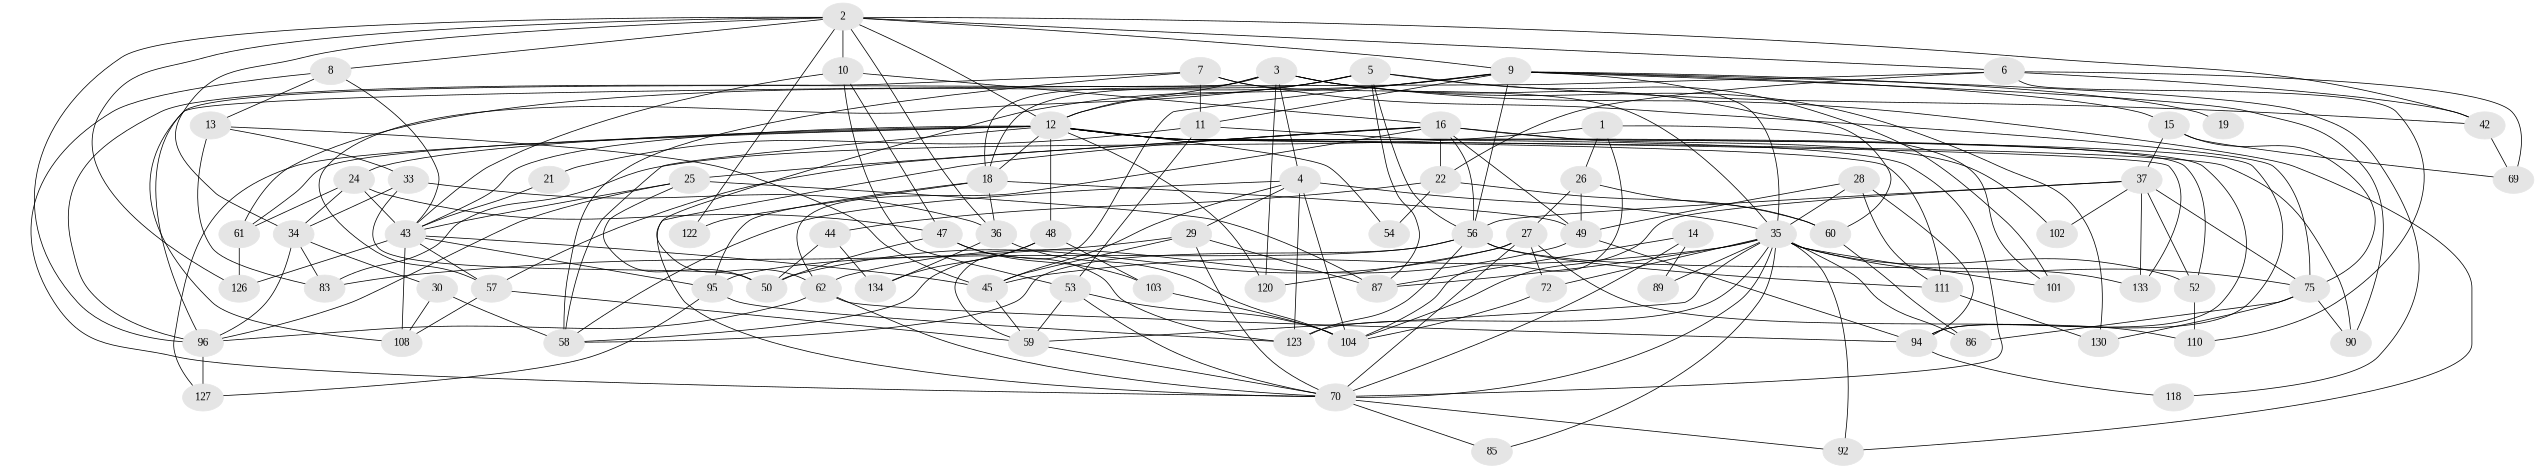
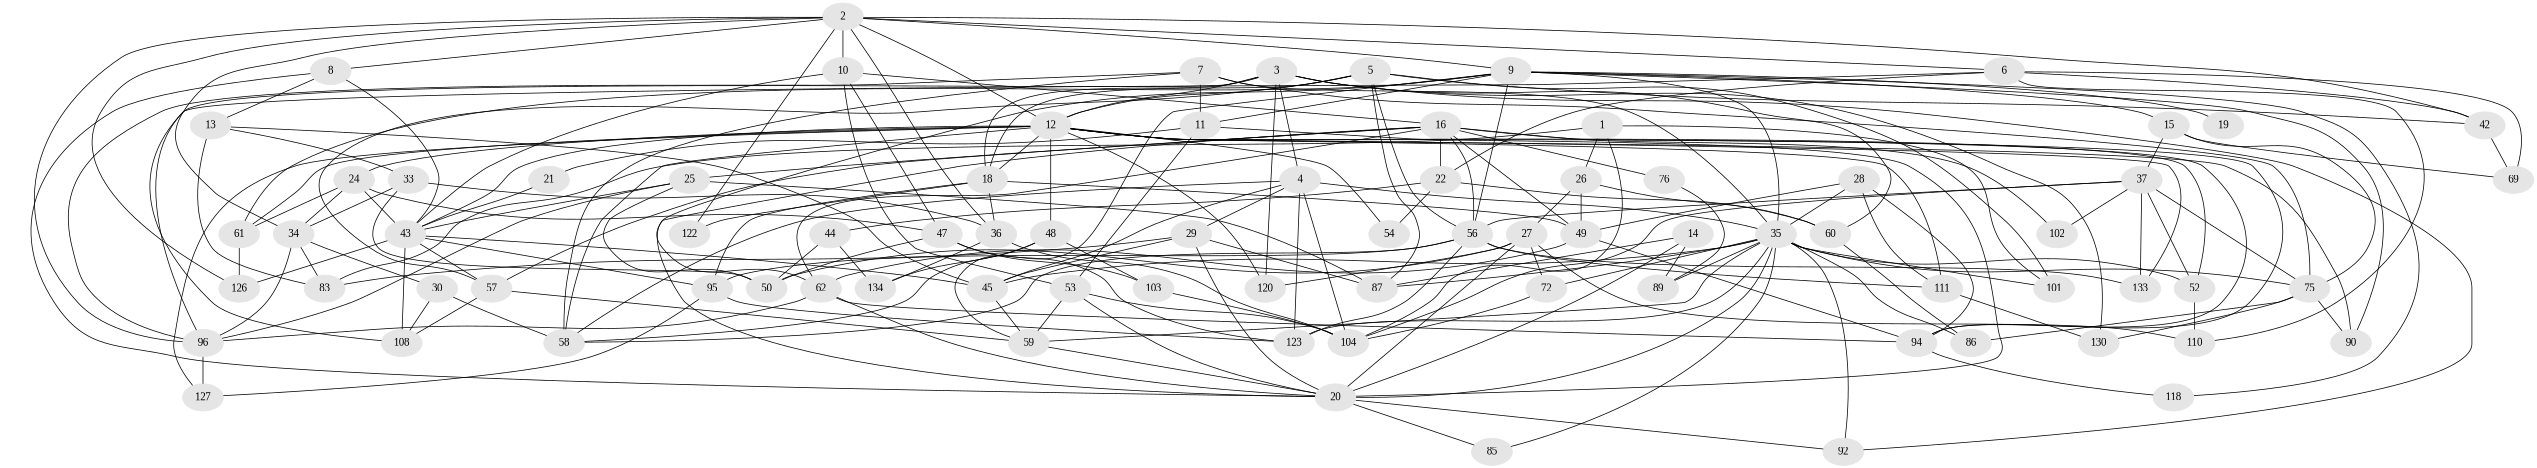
node "76": added
node "70": label "70" -> "20"
